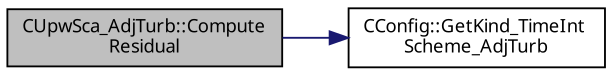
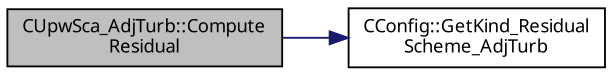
node "CConfig::GetKind_TimeInt Scheme_AdjTurb": label "CConfig::GetKind_TimeInt Scheme_AdjTurb" -> "CConfig::GetKind_Residual Scheme_AdjTurb"
